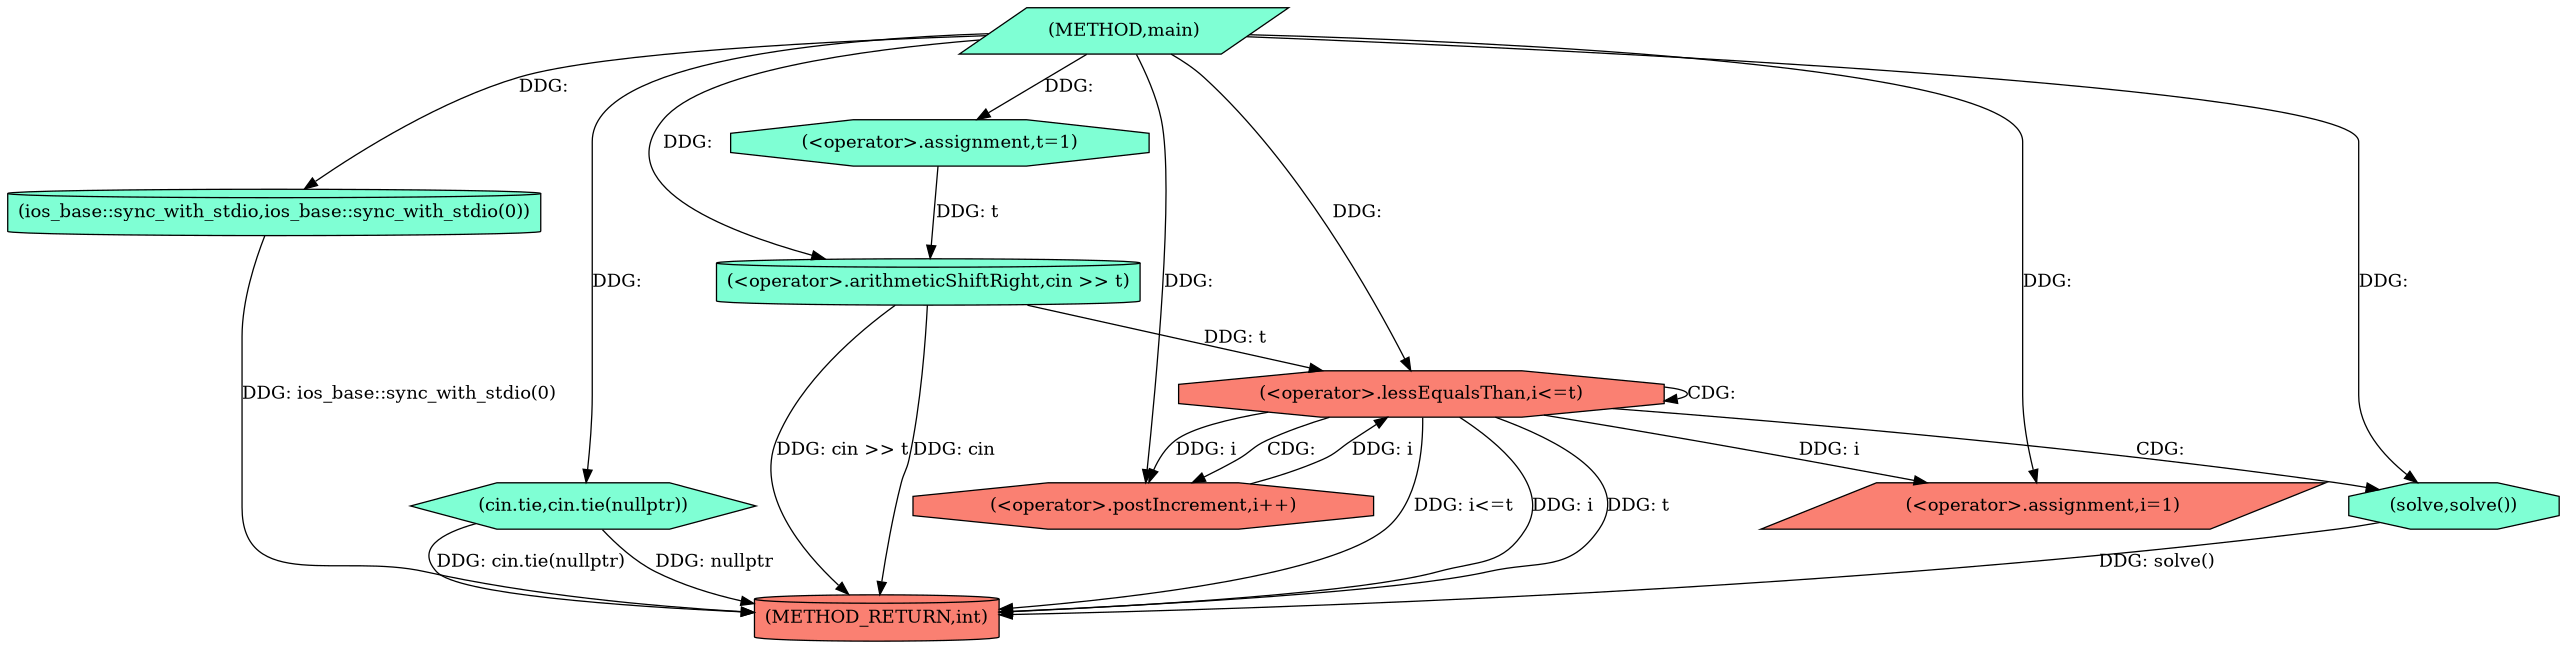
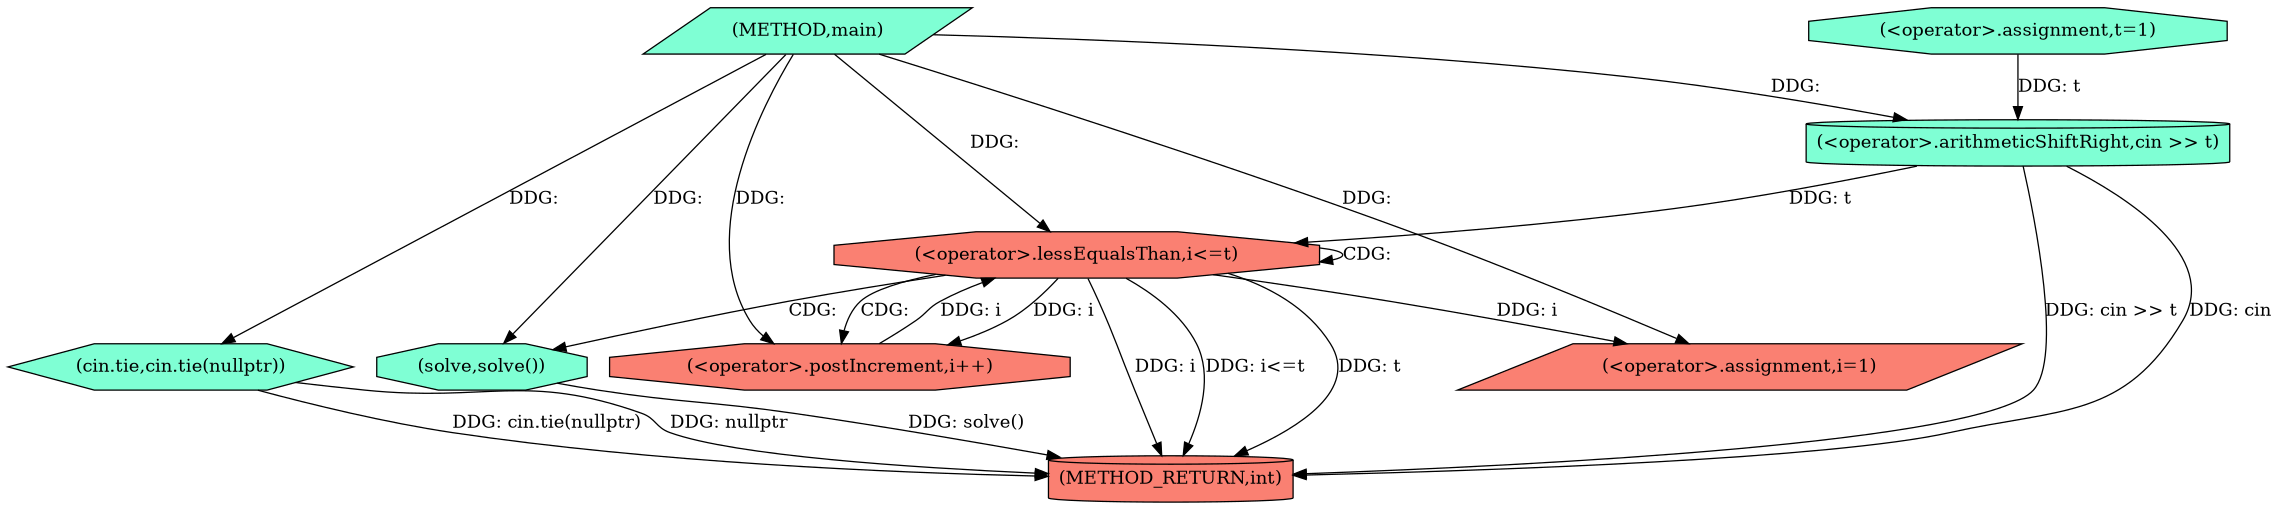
edge "(METHOD,main)" -> "(<operator>.assignment,t=1)": removed, label "DDG:"
node "(ios_base::sync_with_stdio,ios_base::sync_with_stdio(0))": removed
